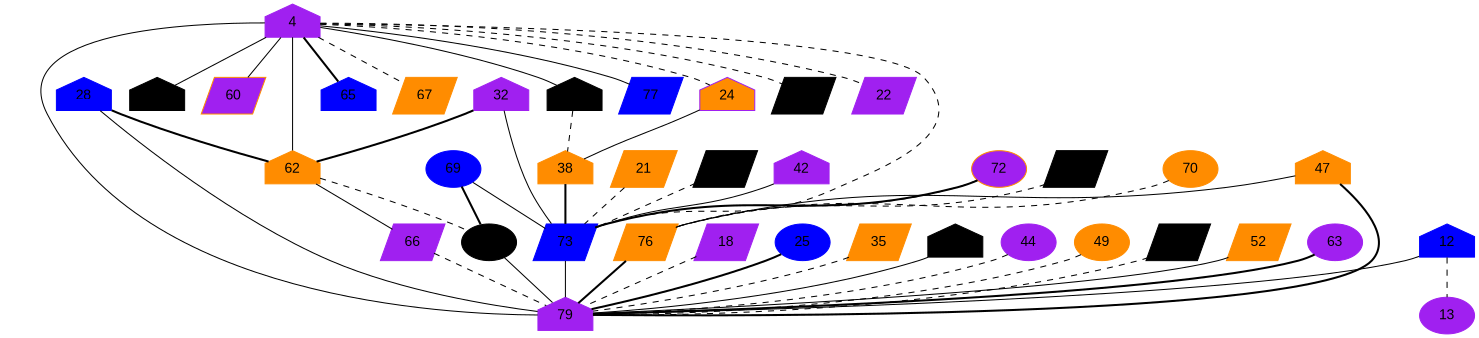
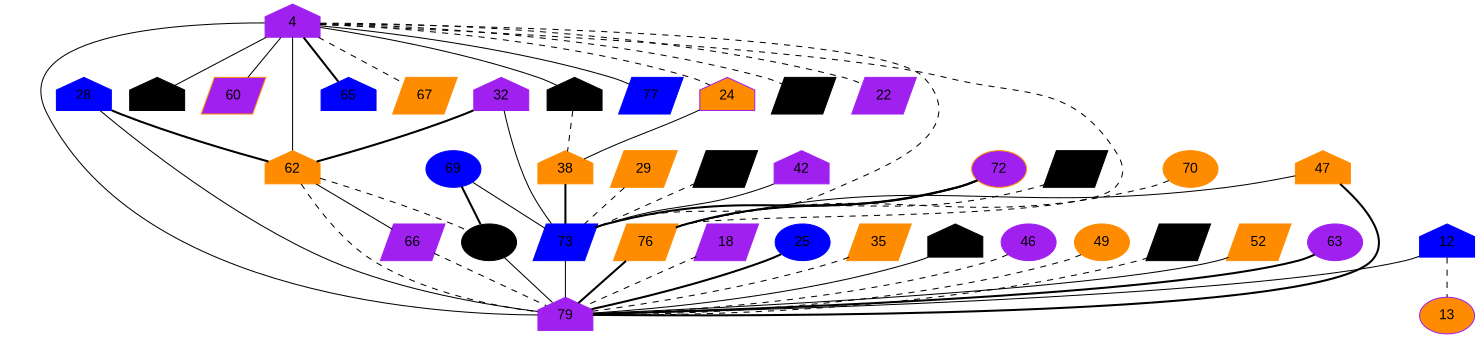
edge "4" -- "76": added
node "21": label "21" -> "29"
edge "72" -- "76": style dashed -> bold
node "44": label "44" -> "46"
edge "62" -- "79": added
node "13": fillcolor purple -> darkorange
